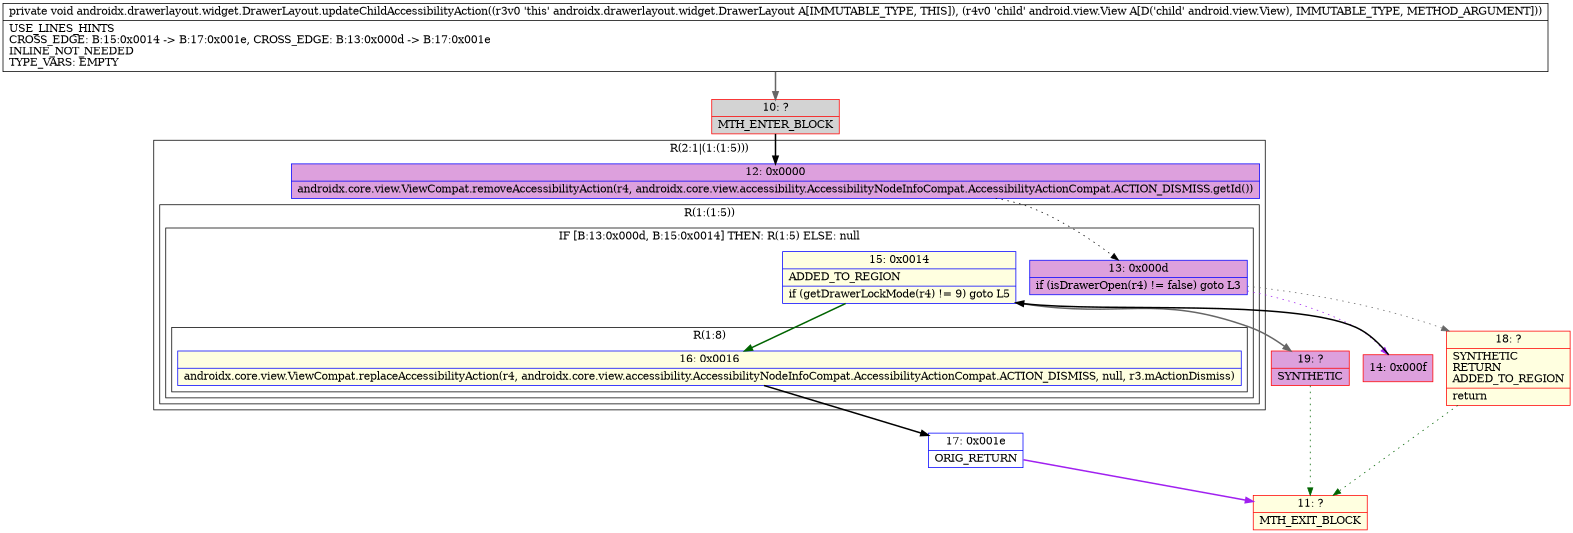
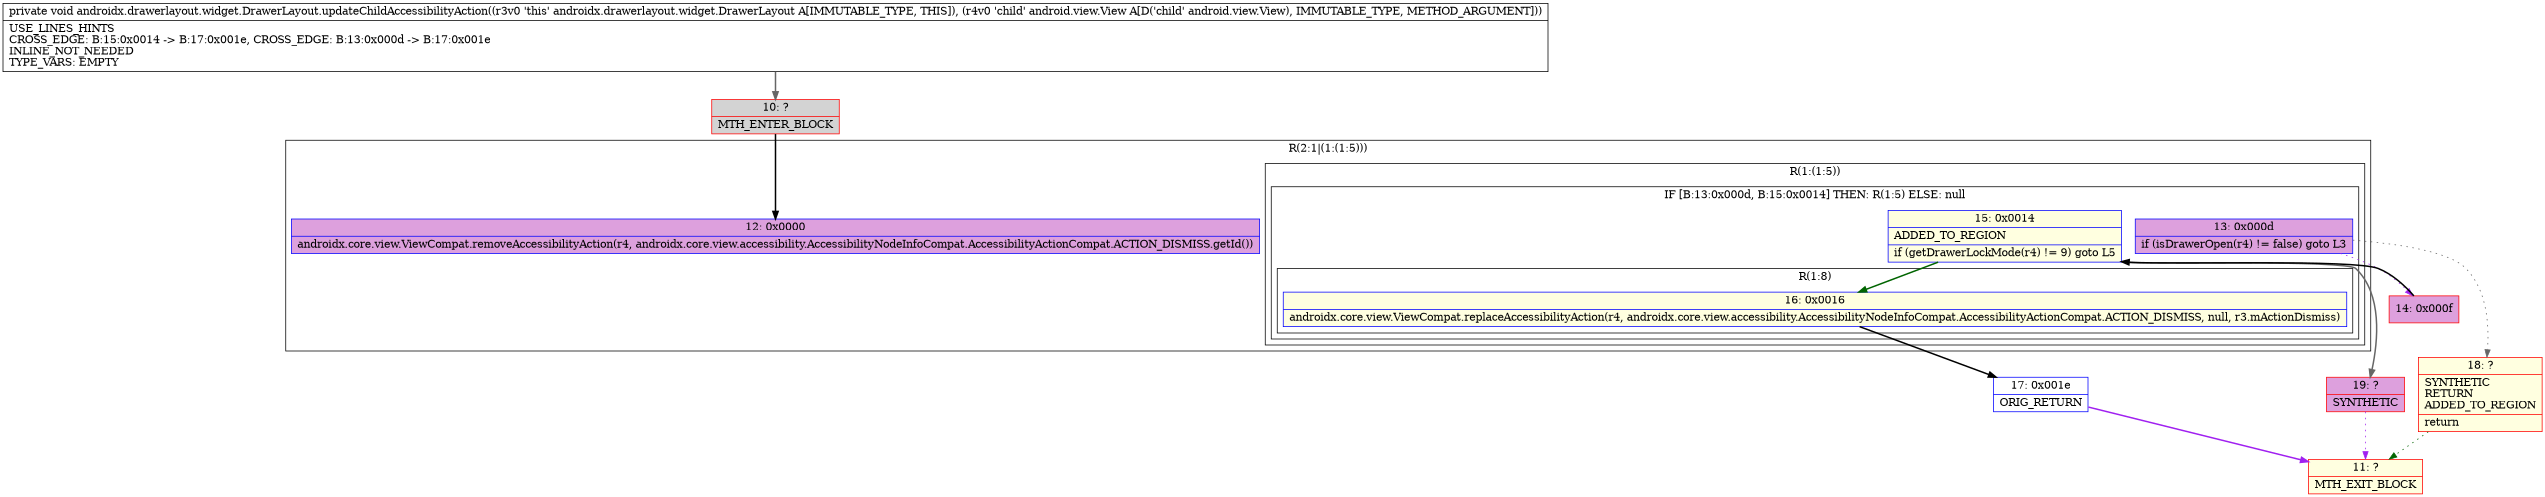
edge "12: 0x0000" -> "13: 0x000d": removed
edge "19: ?" -> "11: ?": color darkgreen -> purple
